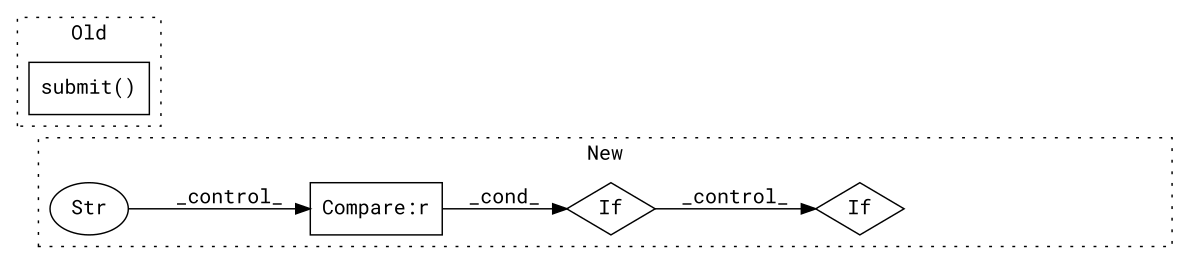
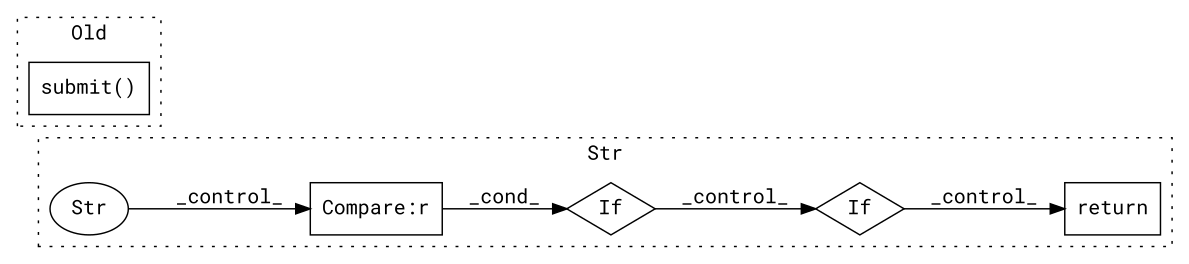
cluster "New": label "New" -> "Str"
node "return": added
